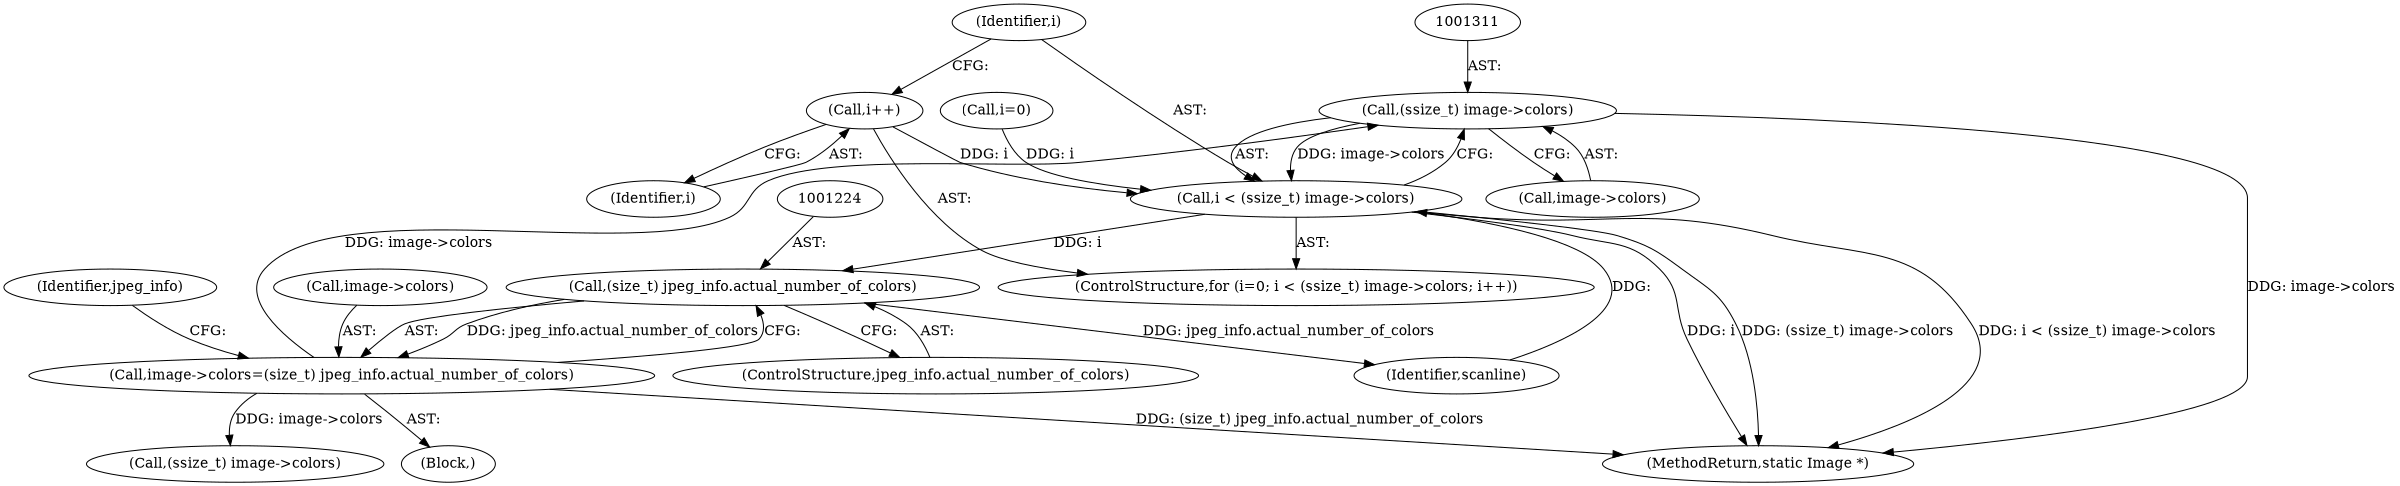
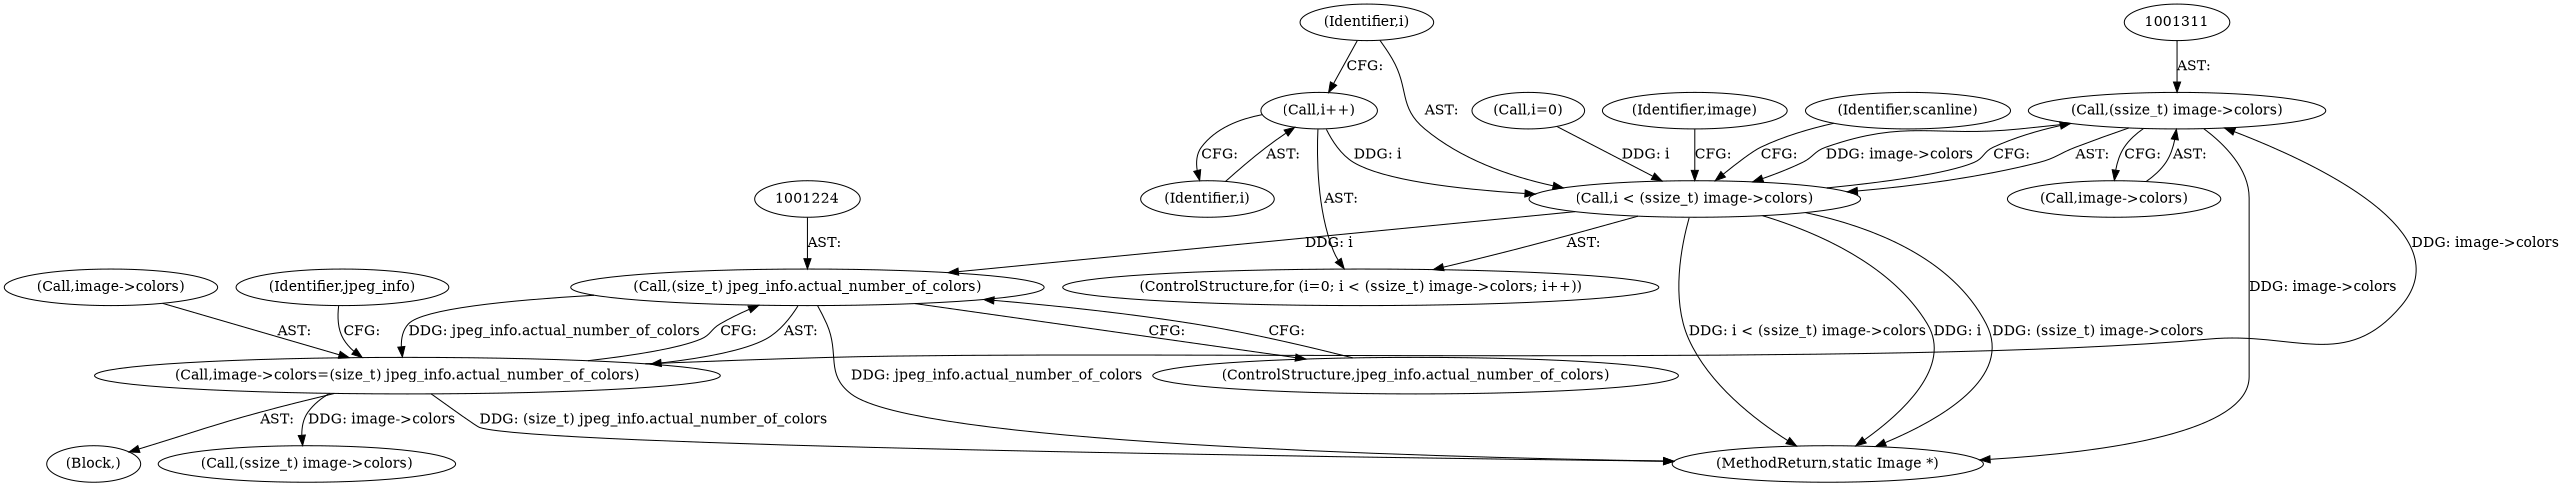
node "(Identifier,image)": added
edge "(Identifier,scanline)" -> "(Call,i < (ssize_t) image->colors)": label "DDG: " -> "CFG: "
edge "(ControlStructure,jpeg_info.actual_number_of_colors)" -> "(Call,(size_t) jpeg_info.actual_number_of_colors)": label "AST: " -> "CFG: "
edge "(Call,(size_t) jpeg_info.actual_number_of_colors)" -> "(Identifier,scanline)": now "(Call,(size_t) jpeg_info.actual_number_of_colors)" -> "(MethodReturn,static Image *)"
